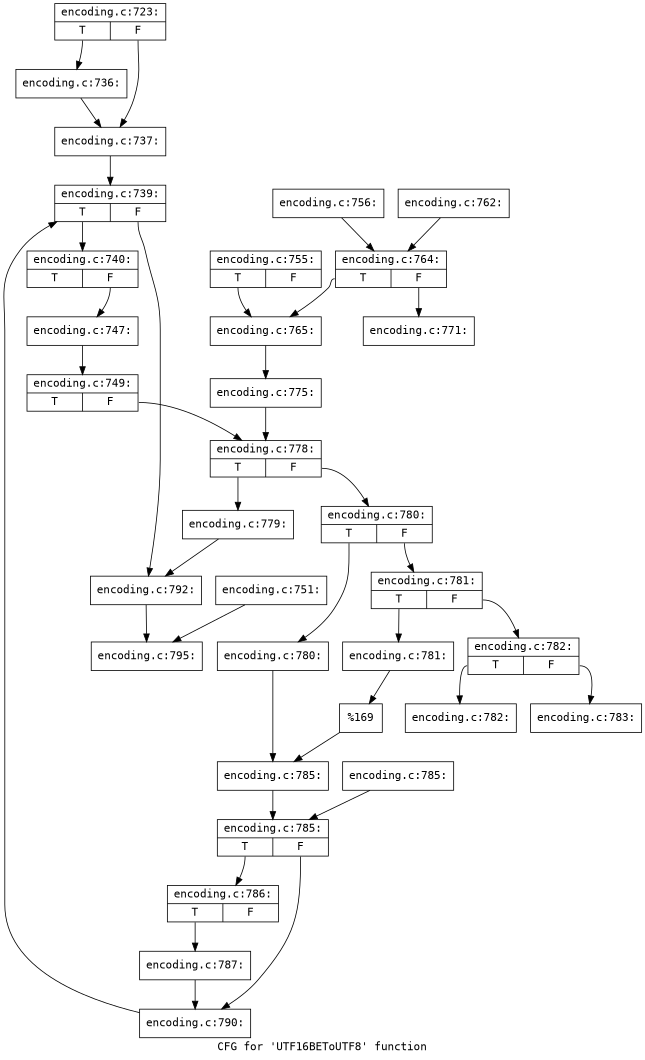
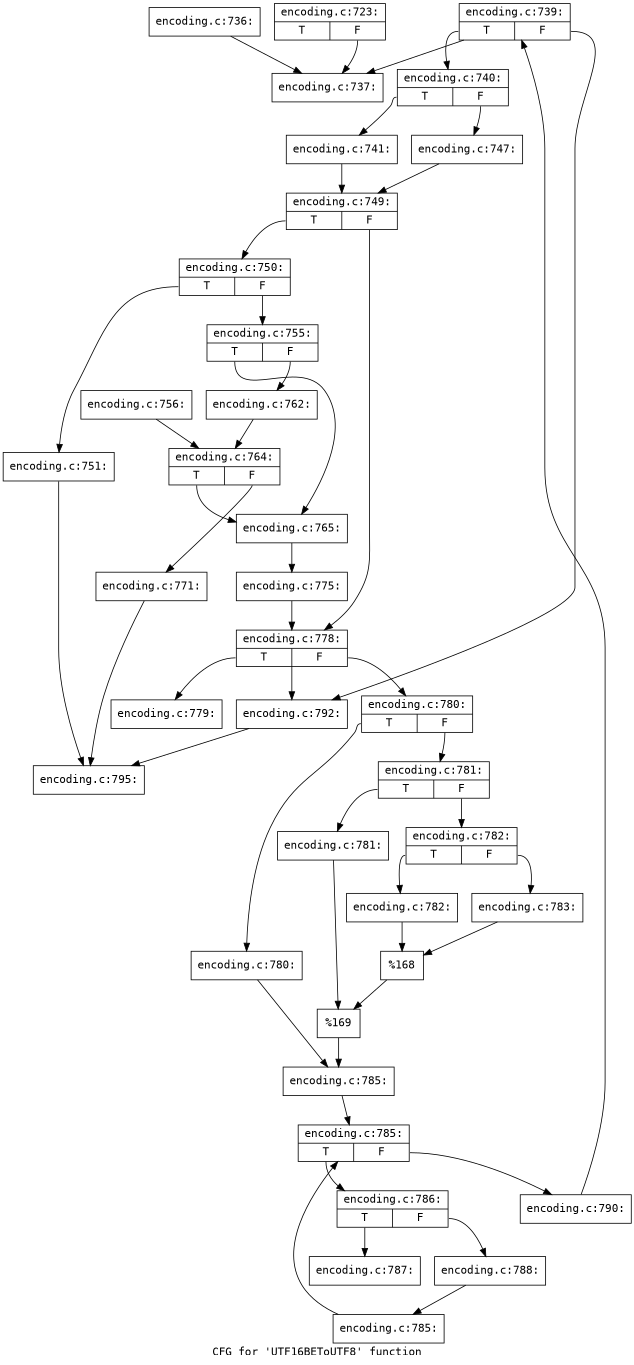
edge "encoding.c:723:" -> "encoding.c:736:": removed
node "encoding.c:741:": added
edge "encoding.c:737:" -> "encoding.c:739:": reversed
node "encoding.c:750:": added
edge "encoding.c:755:" -> "encoding.c:762:": added
edge "encoding.c:779:" -> "encoding.c:792:": now "encoding.c:778:" -> "encoding.c:792:"
edge "encoding.c:771:" -> "encoding.c:795:": added
node "%168": added
edge "encoding.c:787:" -> "encoding.c:790:": removed
node "encoding.c:788:": added
